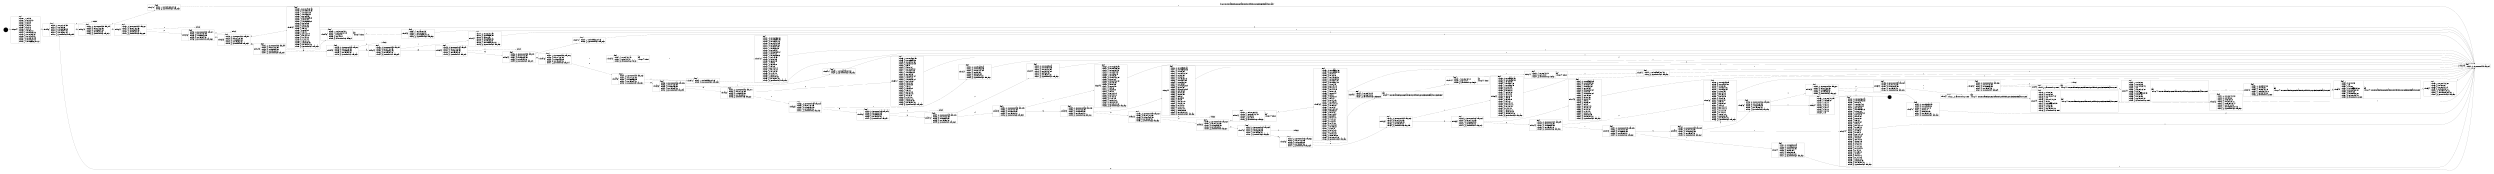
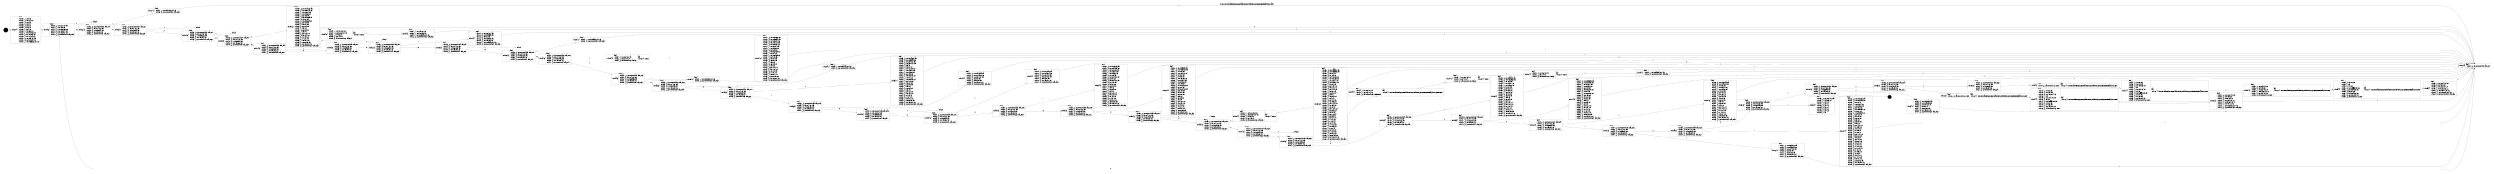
node "0x401c27": removed
